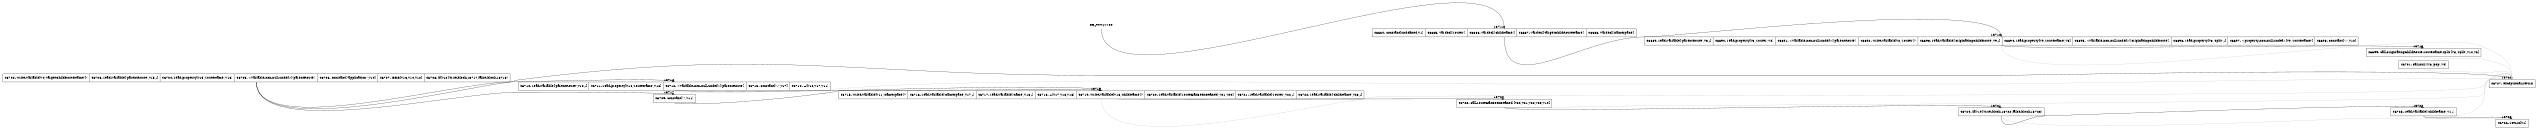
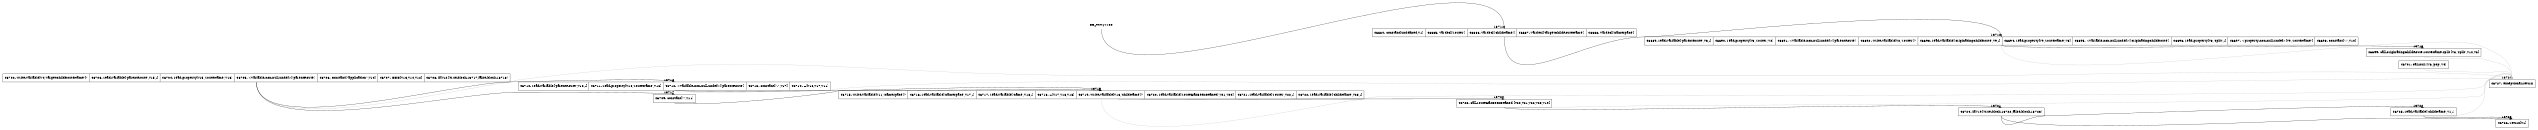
edge "46702: write-variable[v4,'targetChildRouteName']*" -> "46727: exceptional-return": color black -> gray
edge "46724: if[v19](true-block:13722,false-block:13723)" -> "46726: return[v1]": color gray -> black
